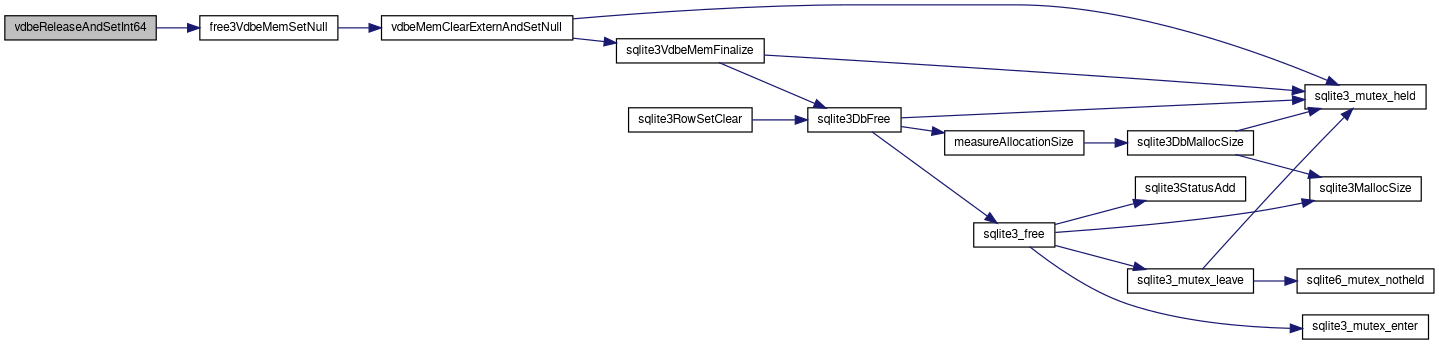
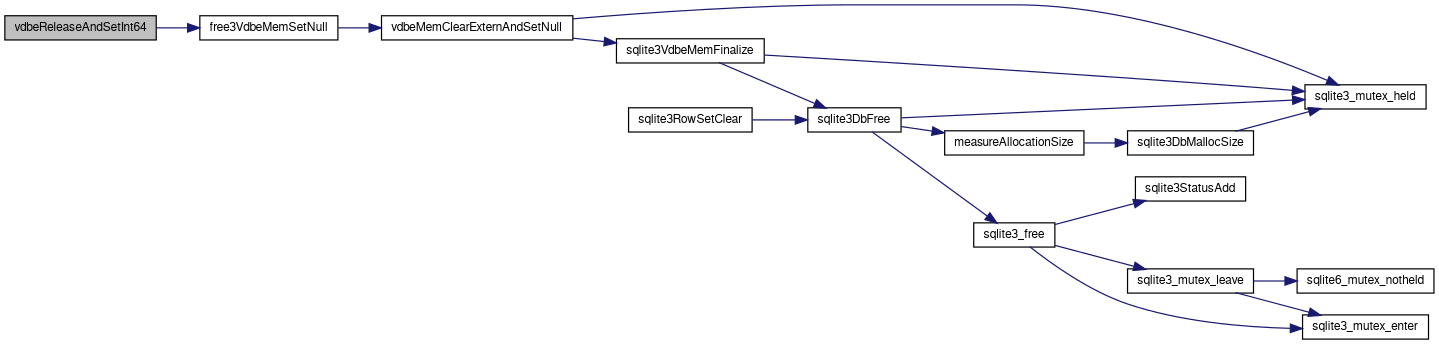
node "sqlite3MallocSize": removed
edge "sqlite3_mutex_leave" -> "sqlite3_mutex_held": now "sqlite3_mutex_leave" -> "sqlite3_mutex_enter"
